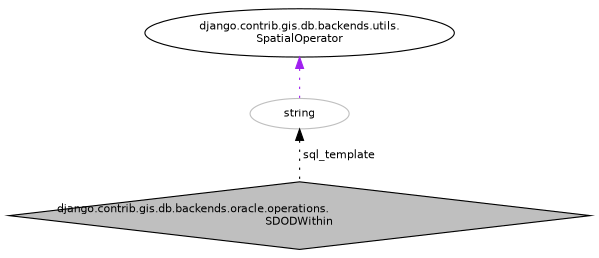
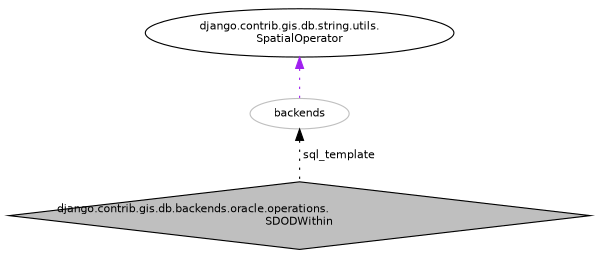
node "django.contrib.gis.db.backends.utils. SpatialOperator": label "django.contrib.gis.db.backends.utils. SpatialOperator" -> "django.contrib.gis.db.string.utils. SpatialOperator"
node "string": label "string" -> "backends"
